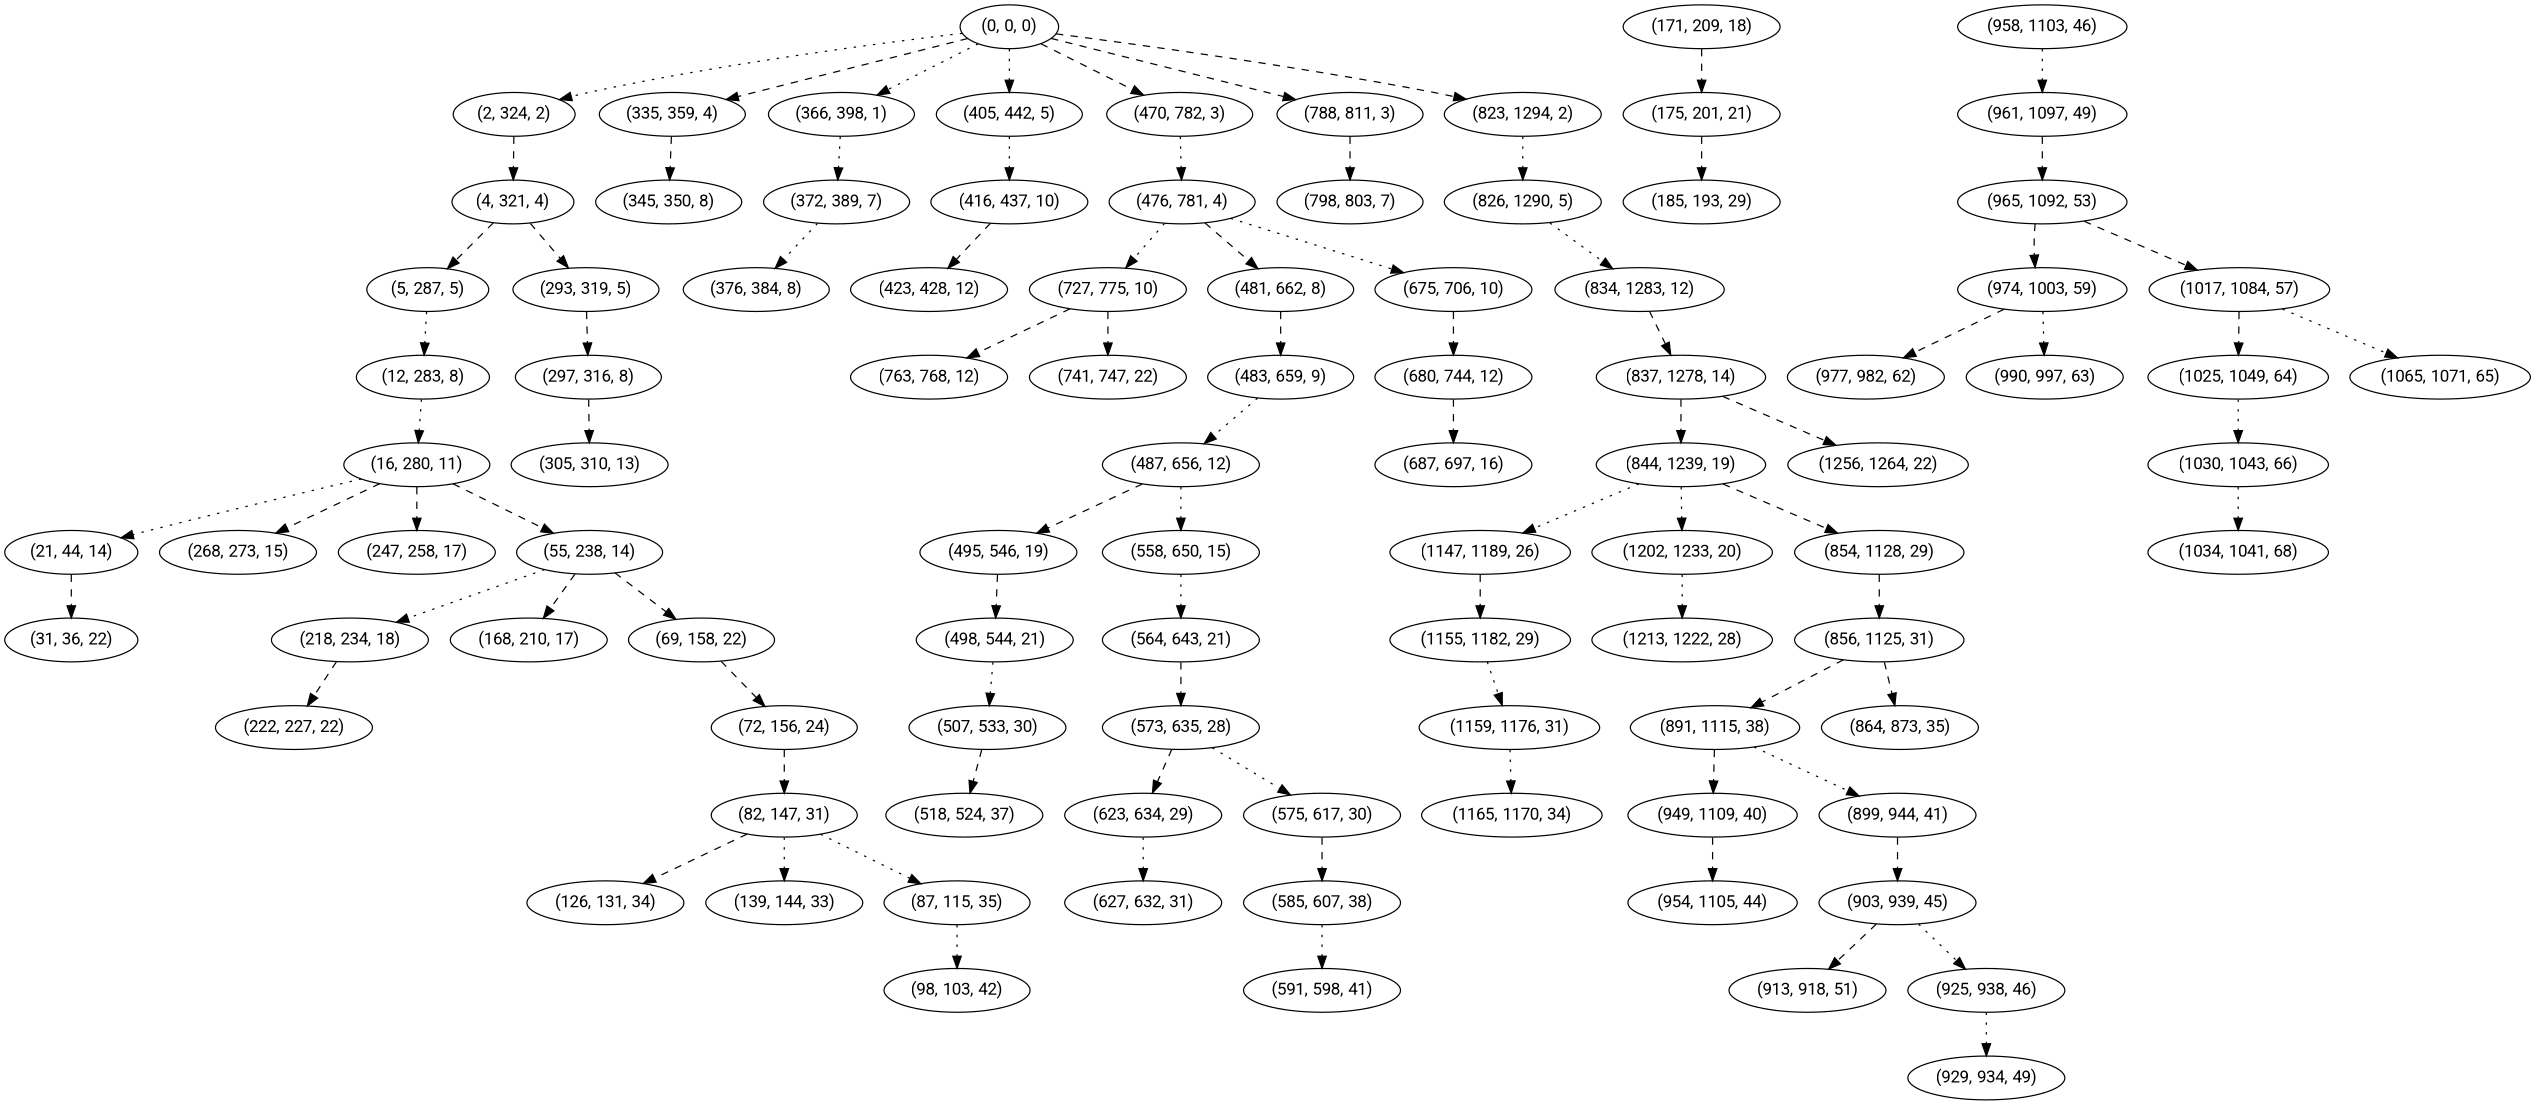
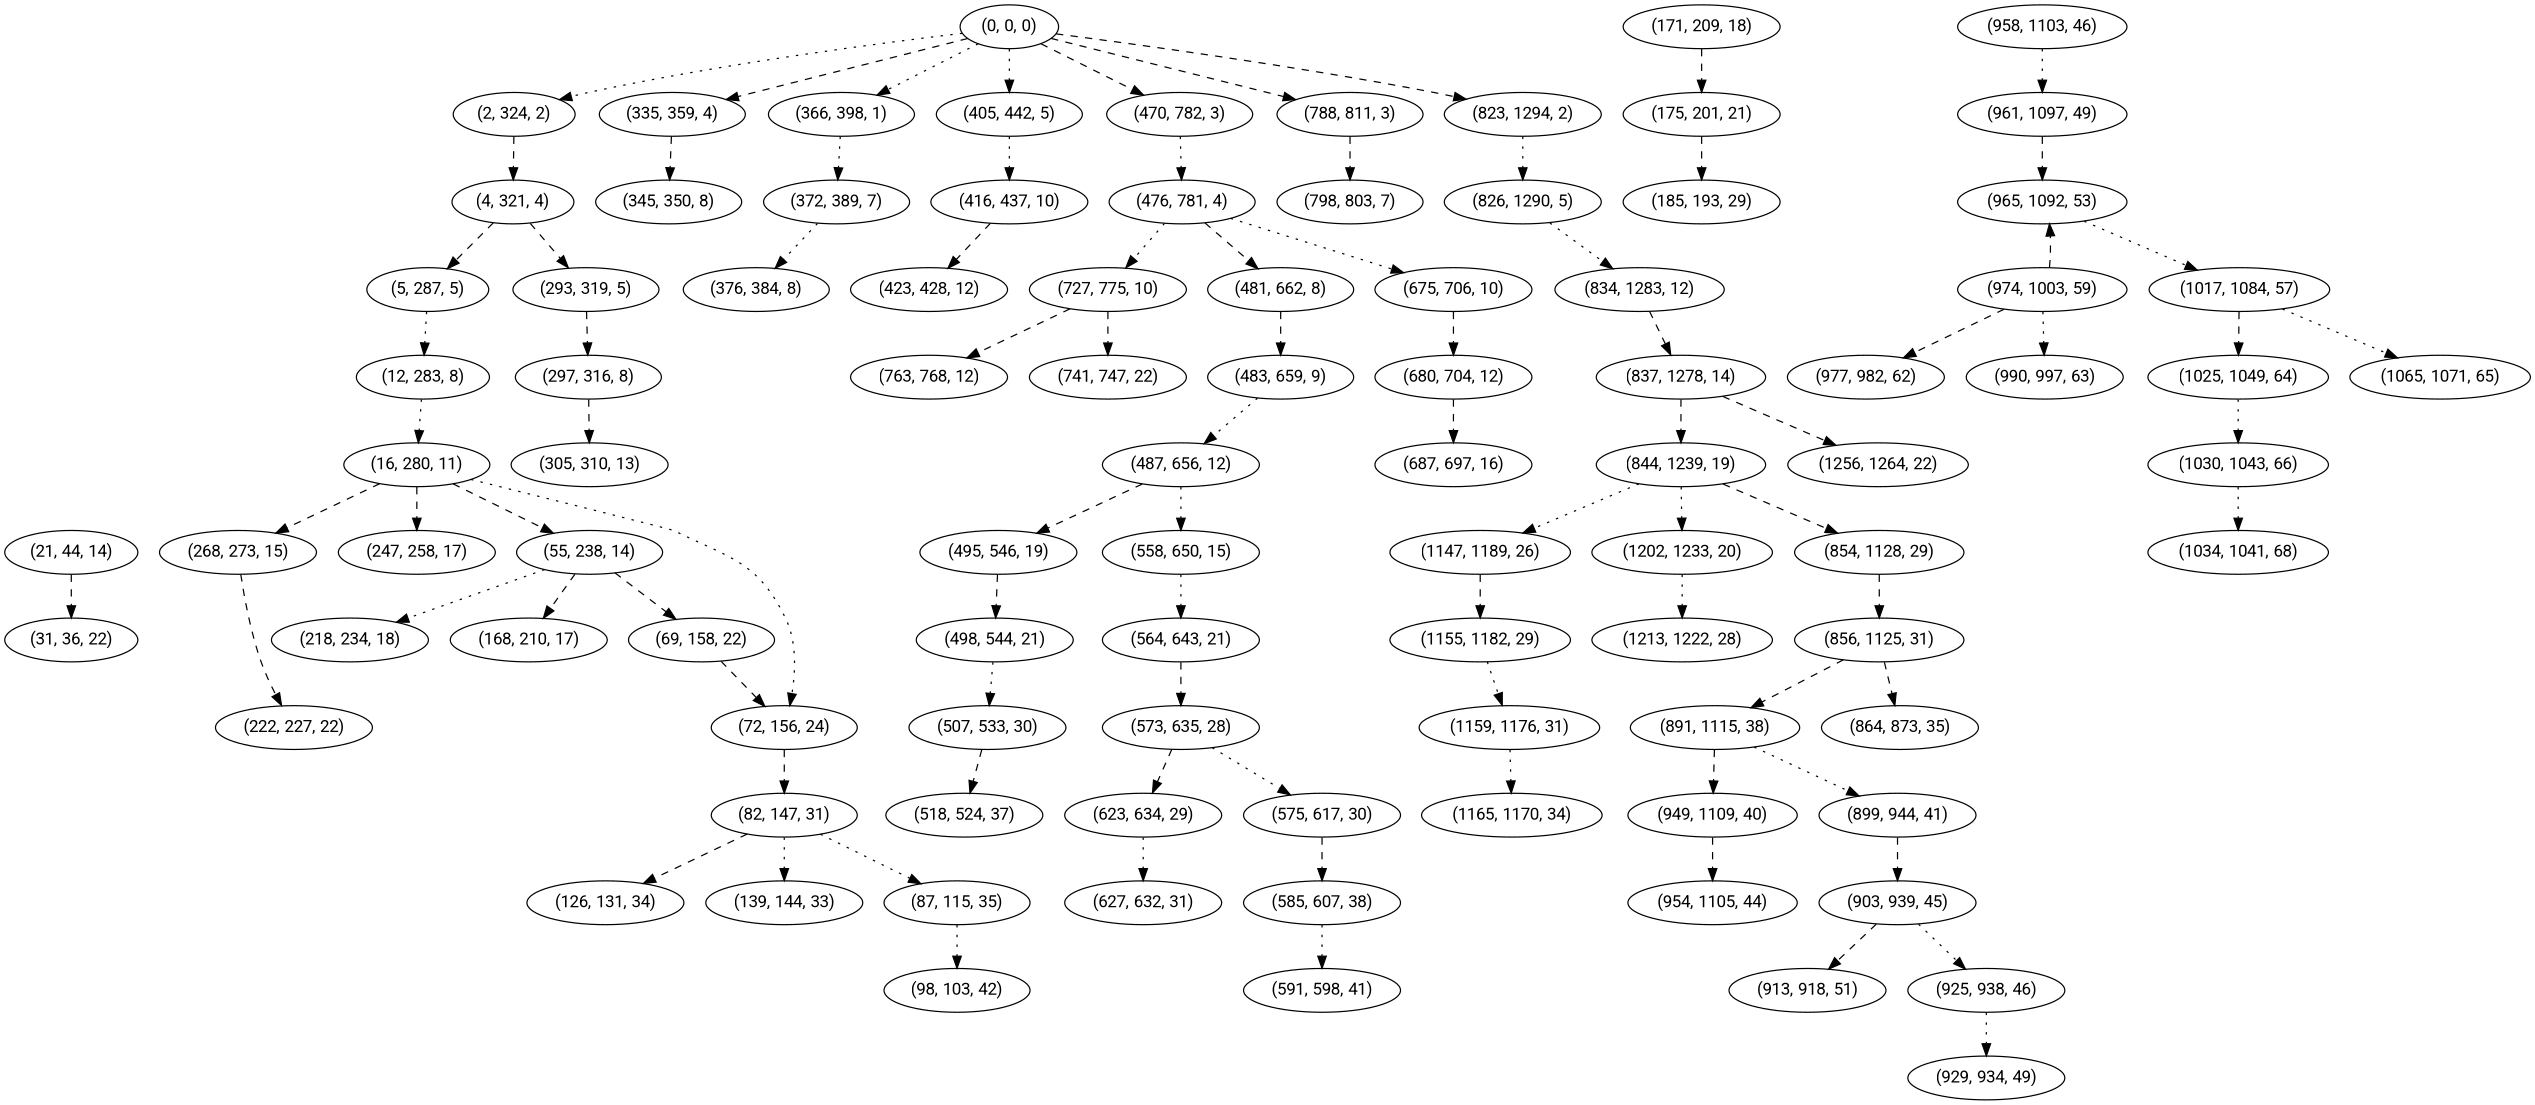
edge "(965, 1092, 53)" -> "(974, 1003, 59)": reversed
edge "(965, 1092, 53)" -> "(1017, 1084, 57)": style dashed -> dotted
node "(680, 744, 12)": label "(680, 744, 12)" -> "(680, 704, 12)"
edge "(16, 280, 11)" -> "(21, 44, 14)": now "(16, 280, 11)" -> "(72, 156, 24)"
edge "(218, 234, 18)" -> "(222, 227, 22)": now "(268, 273, 15)" -> "(222, 227, 22)"
